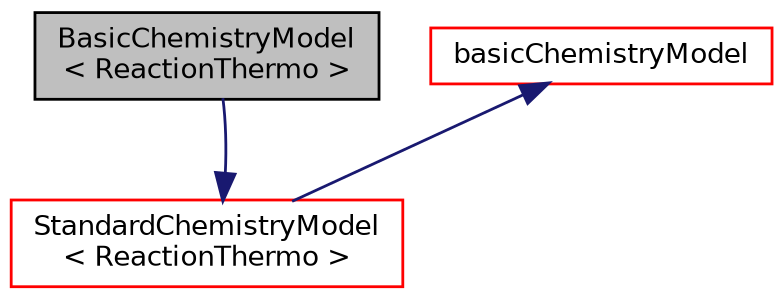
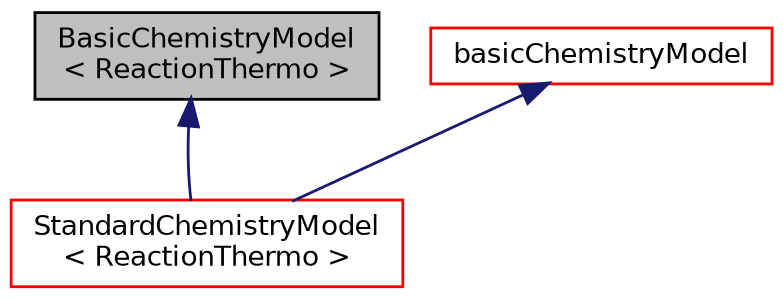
edge "BasicChemistryModel < ReactionThermo >" -> "StandardChemistryModel < ReactionThermo >": reversed
